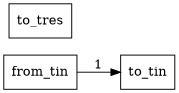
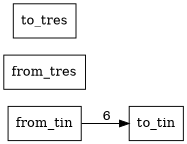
edge "from_tin" -> "to_tin": label "1" -> "6"
node "from_tres": added
